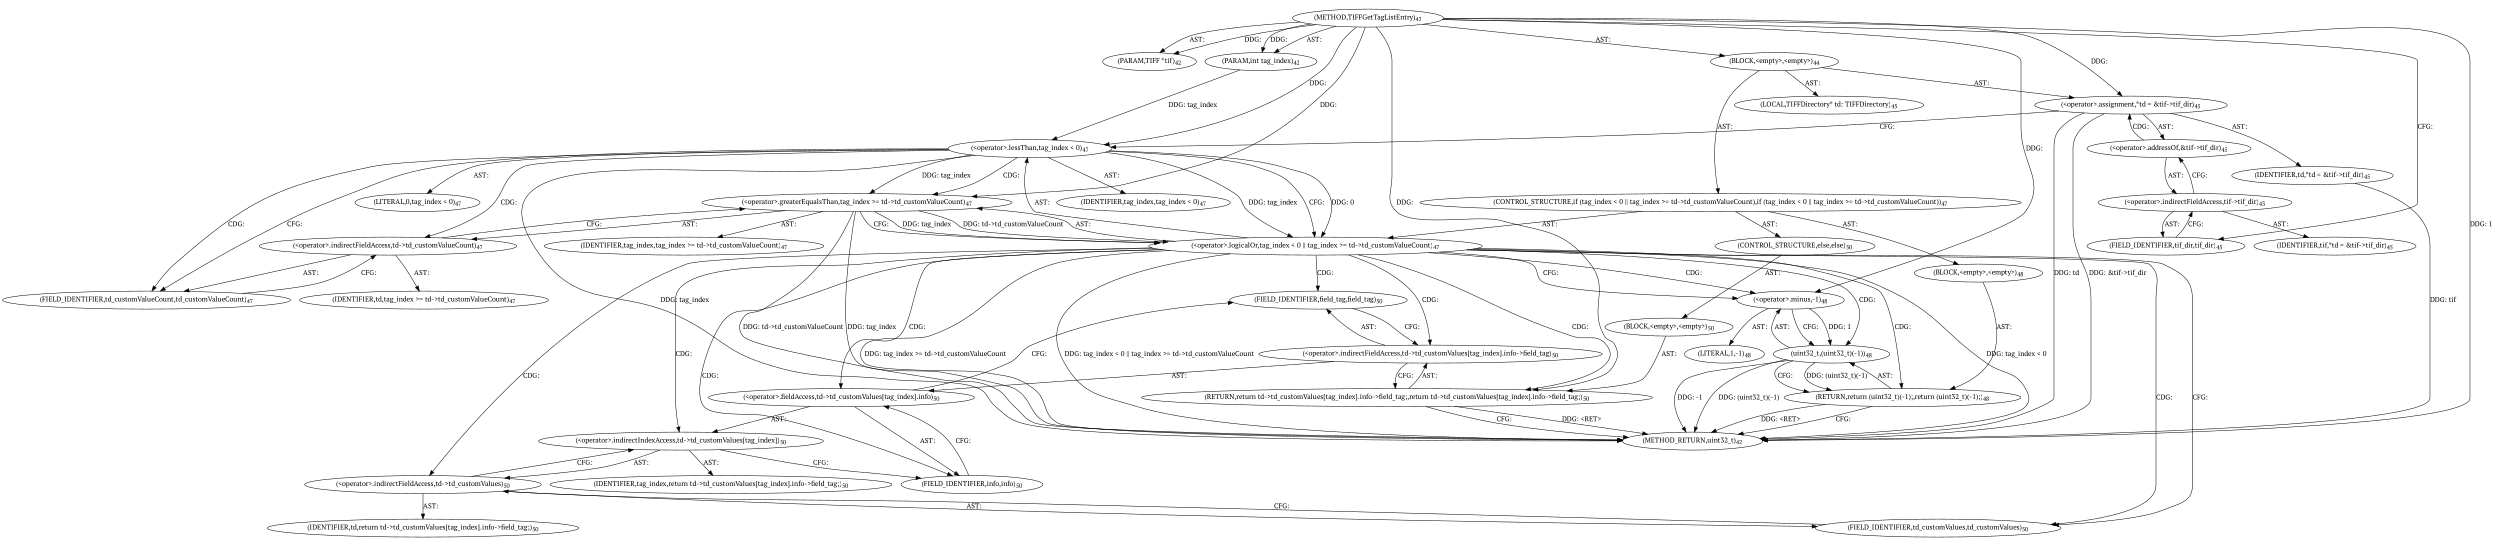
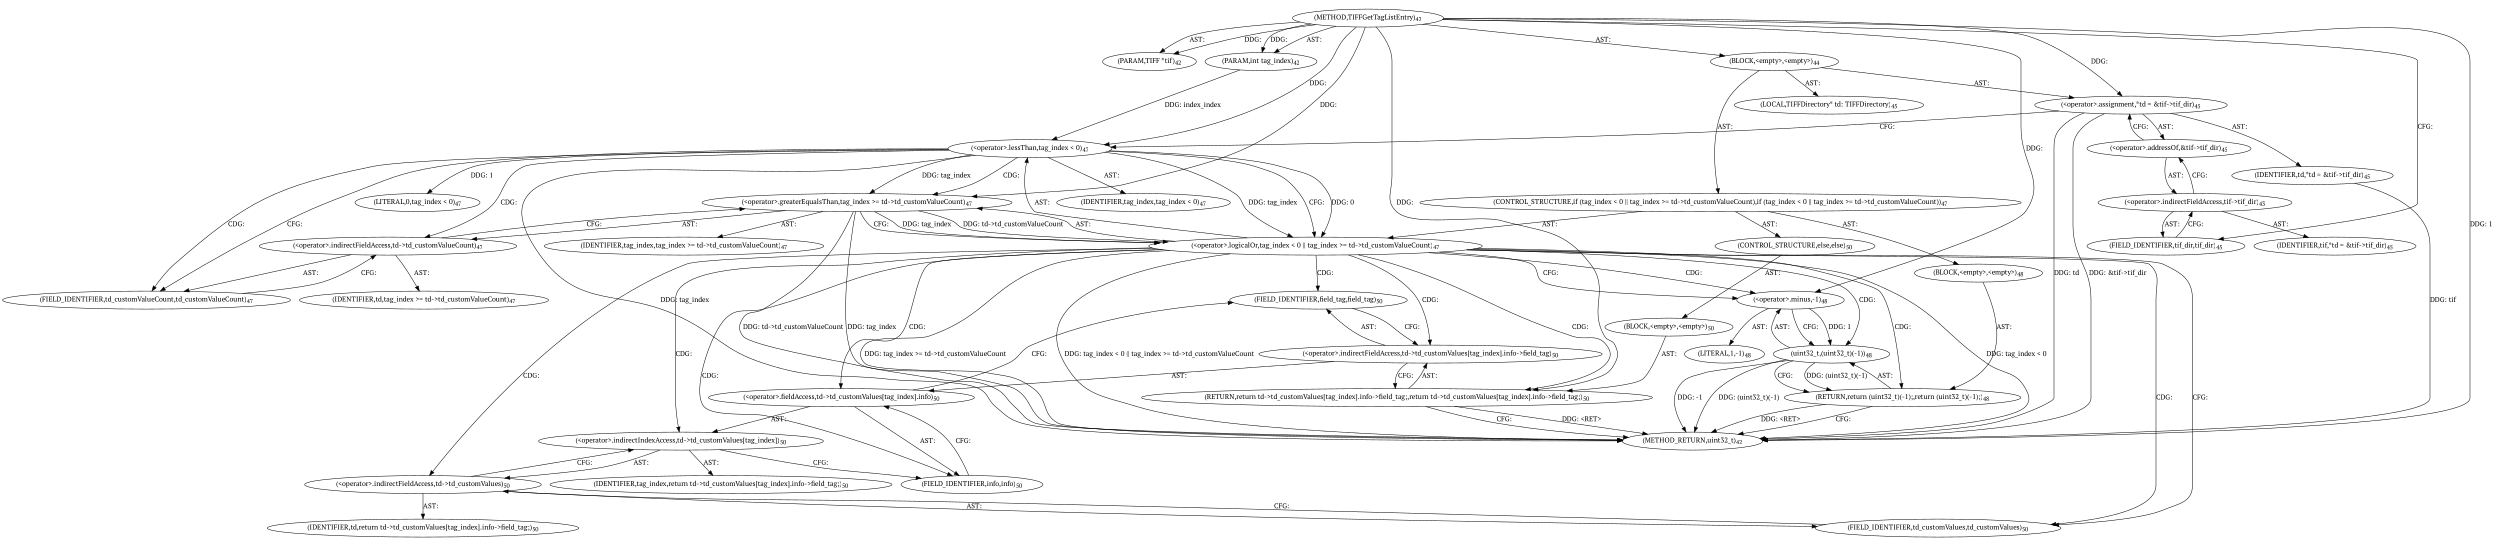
edge "(PARAM,int tag_index)" -> "(<operator>.lessThan,tag_index < 0)": label "DDG: tag_index" -> "DDG: index_index"
edge "(<operator>.addressOf,&tif->tif_dir)" -> "(<operator>.assignment,*td = &tif->tif_dir)": label "CDG: " -> "CFG: "
edge "(<operator>.lessThan,tag_index < 0)" -> "(LITERAL,0,tag_index < 0)": label "AST: " -> "DDG: 1"
